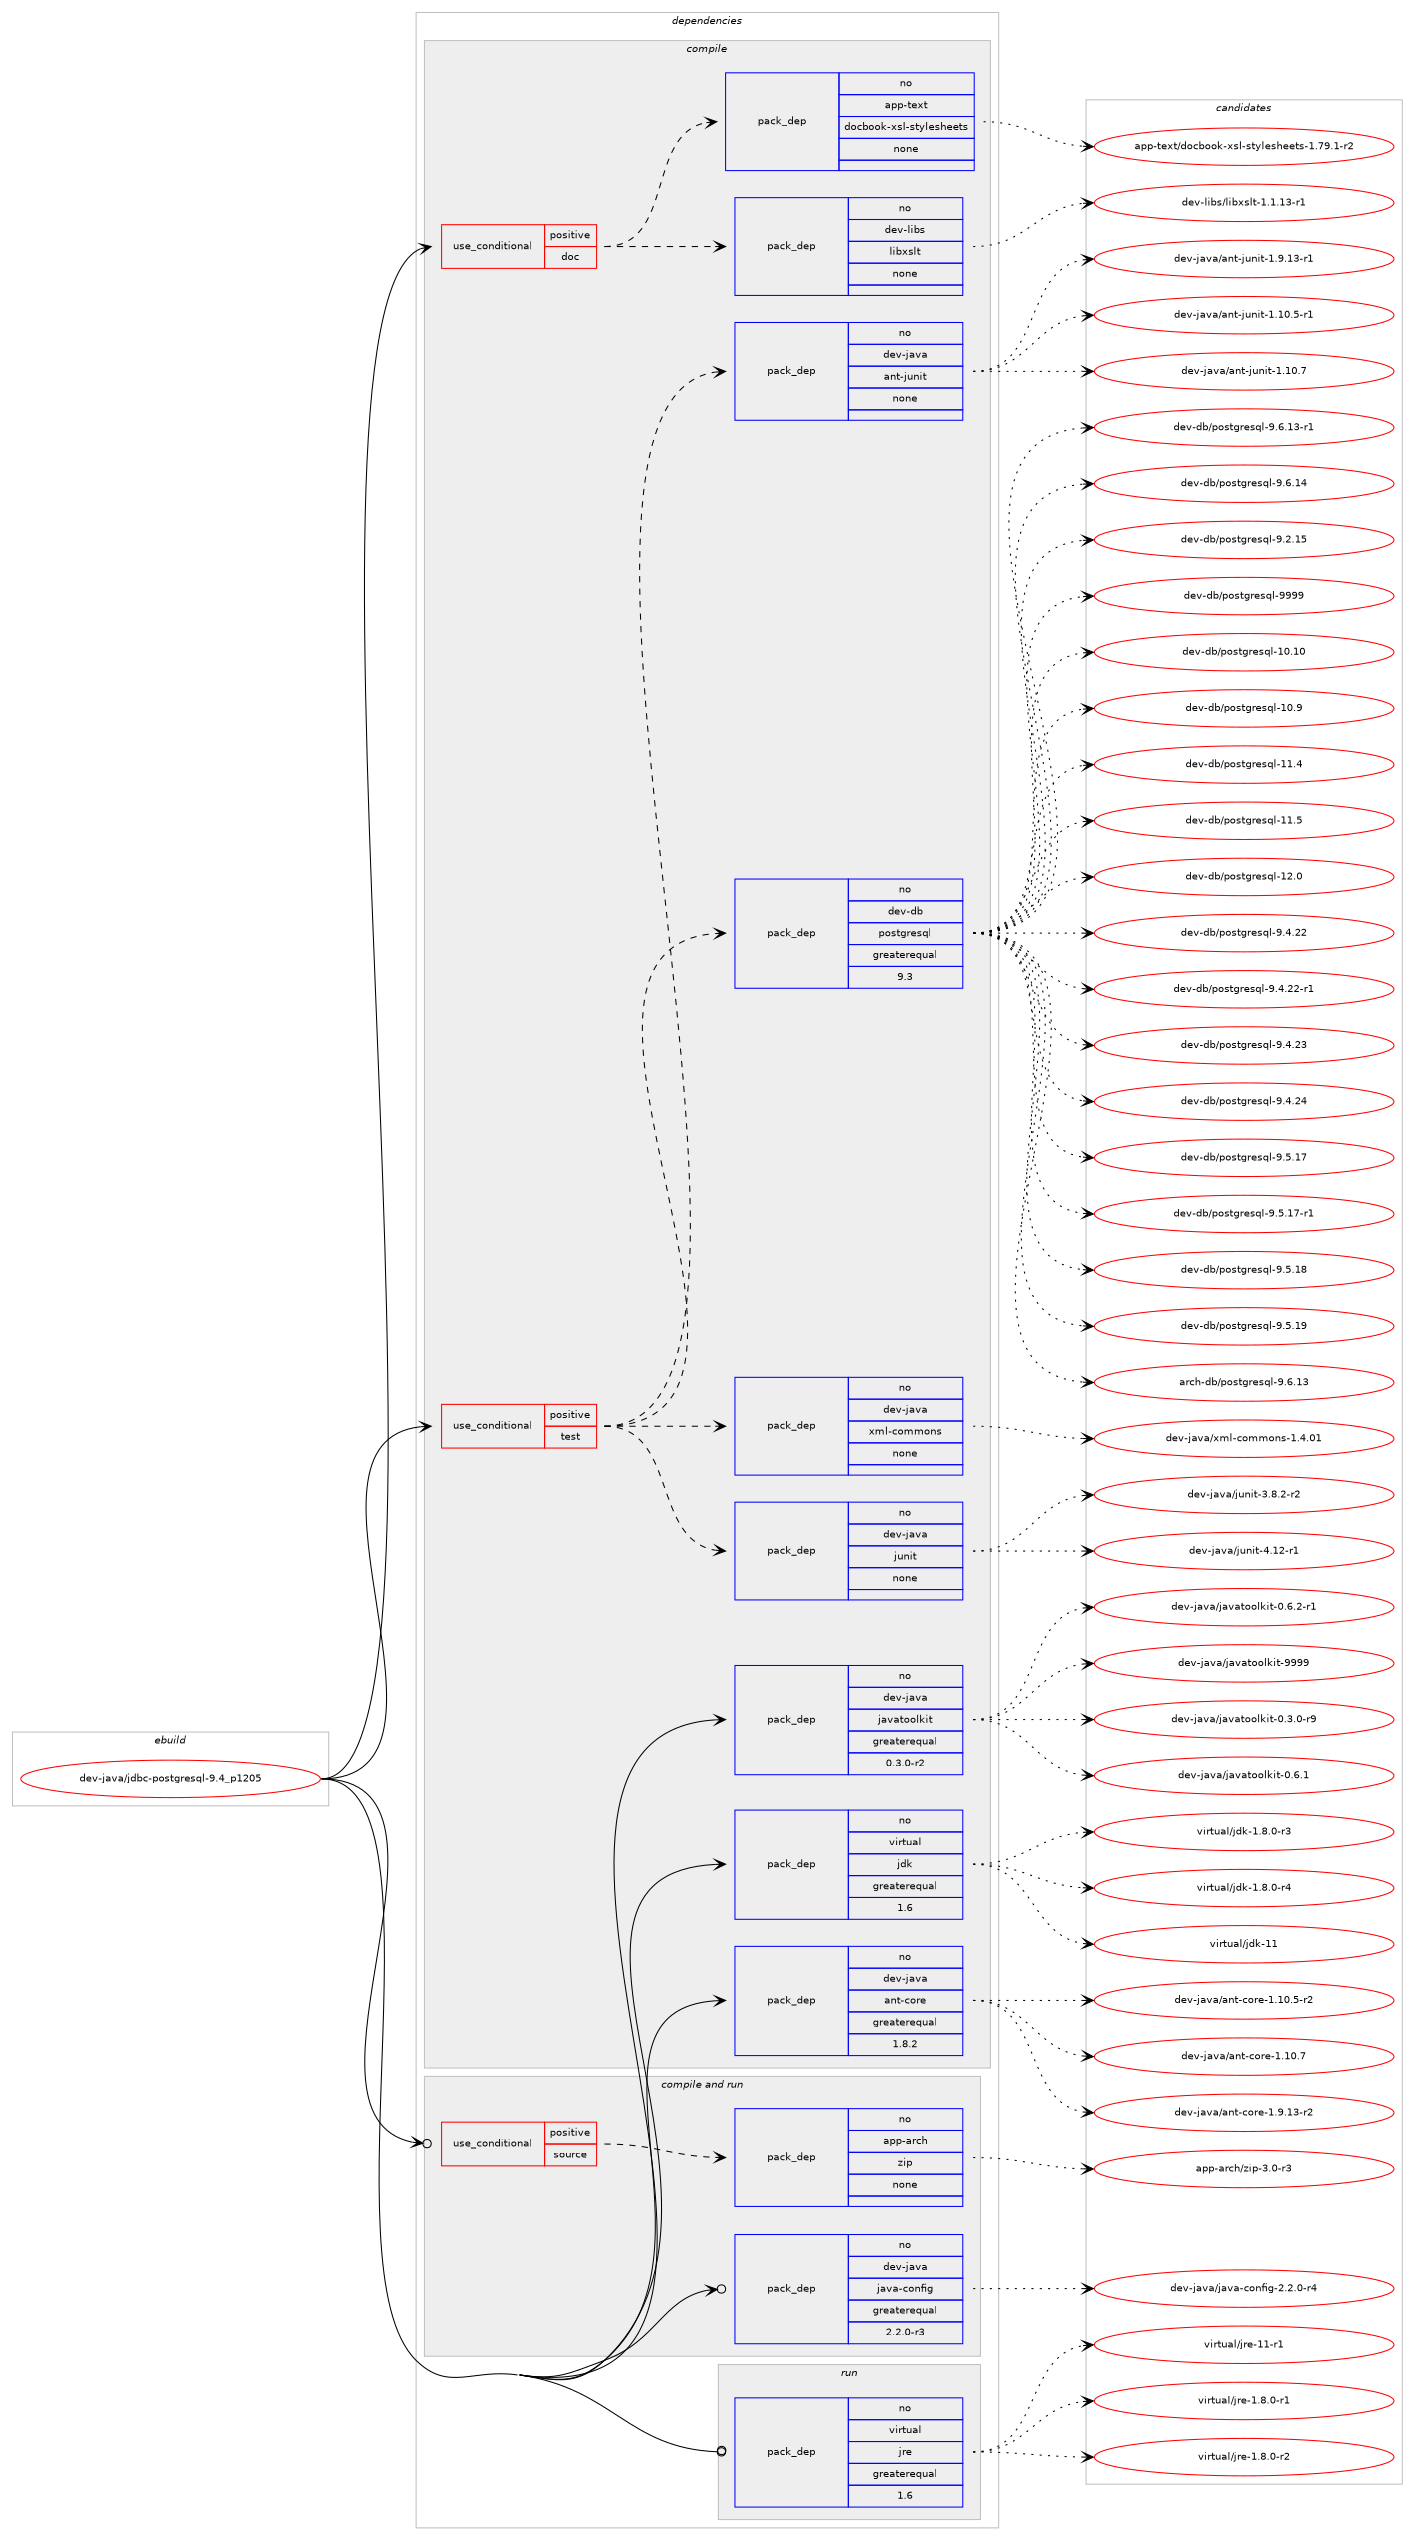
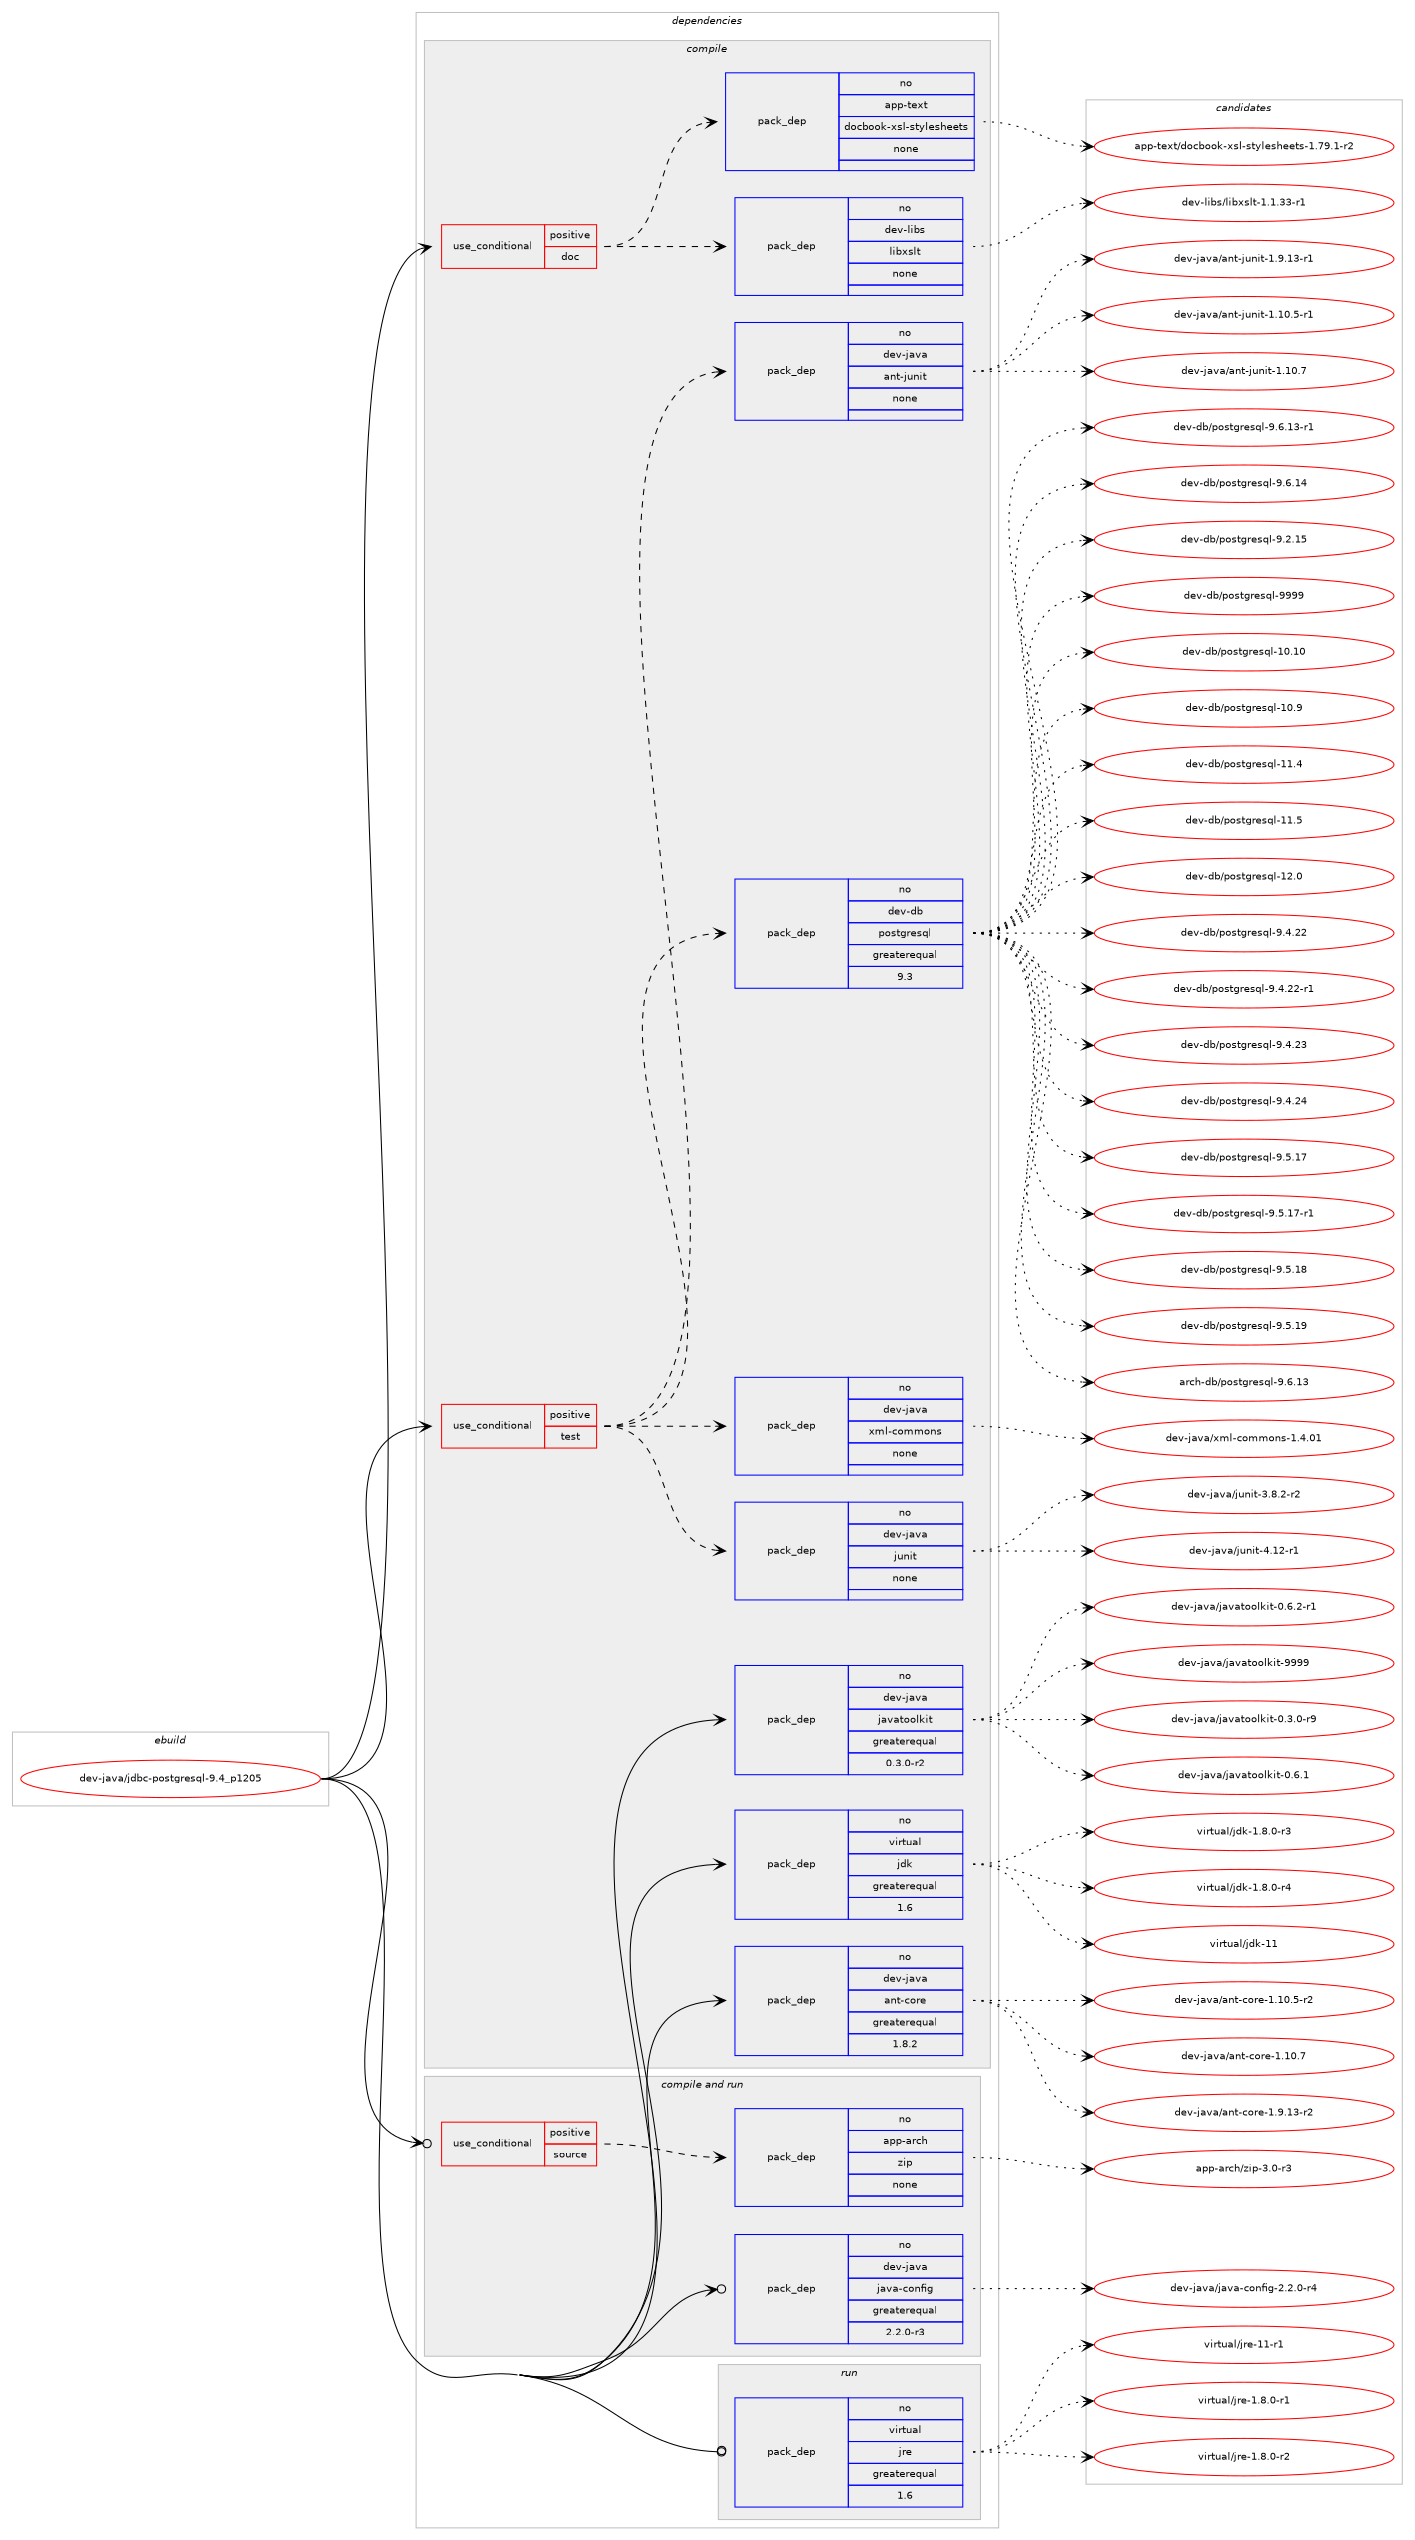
node "dev-libs/libxslt-1.1.13-r1": label "dev-libs/libxslt-1.1.13-r1" -> "dev-libs/libxslt-1.1.33-r1"
